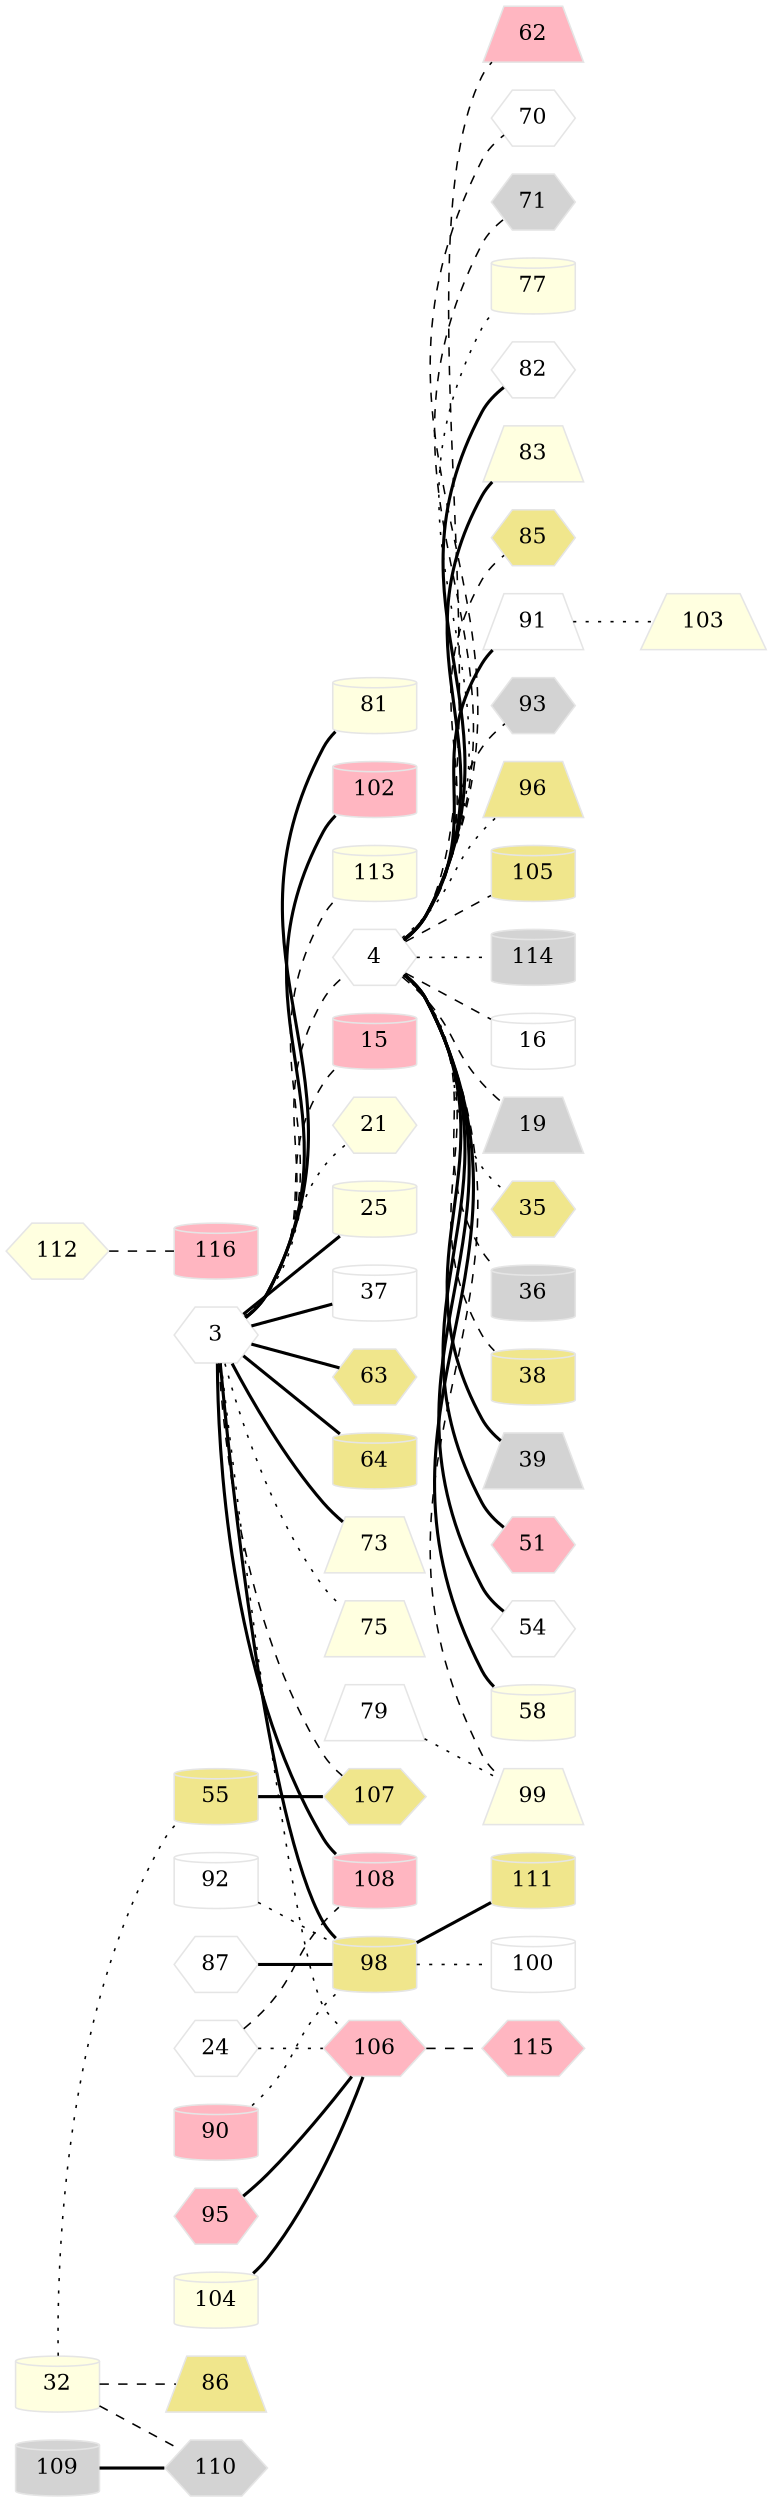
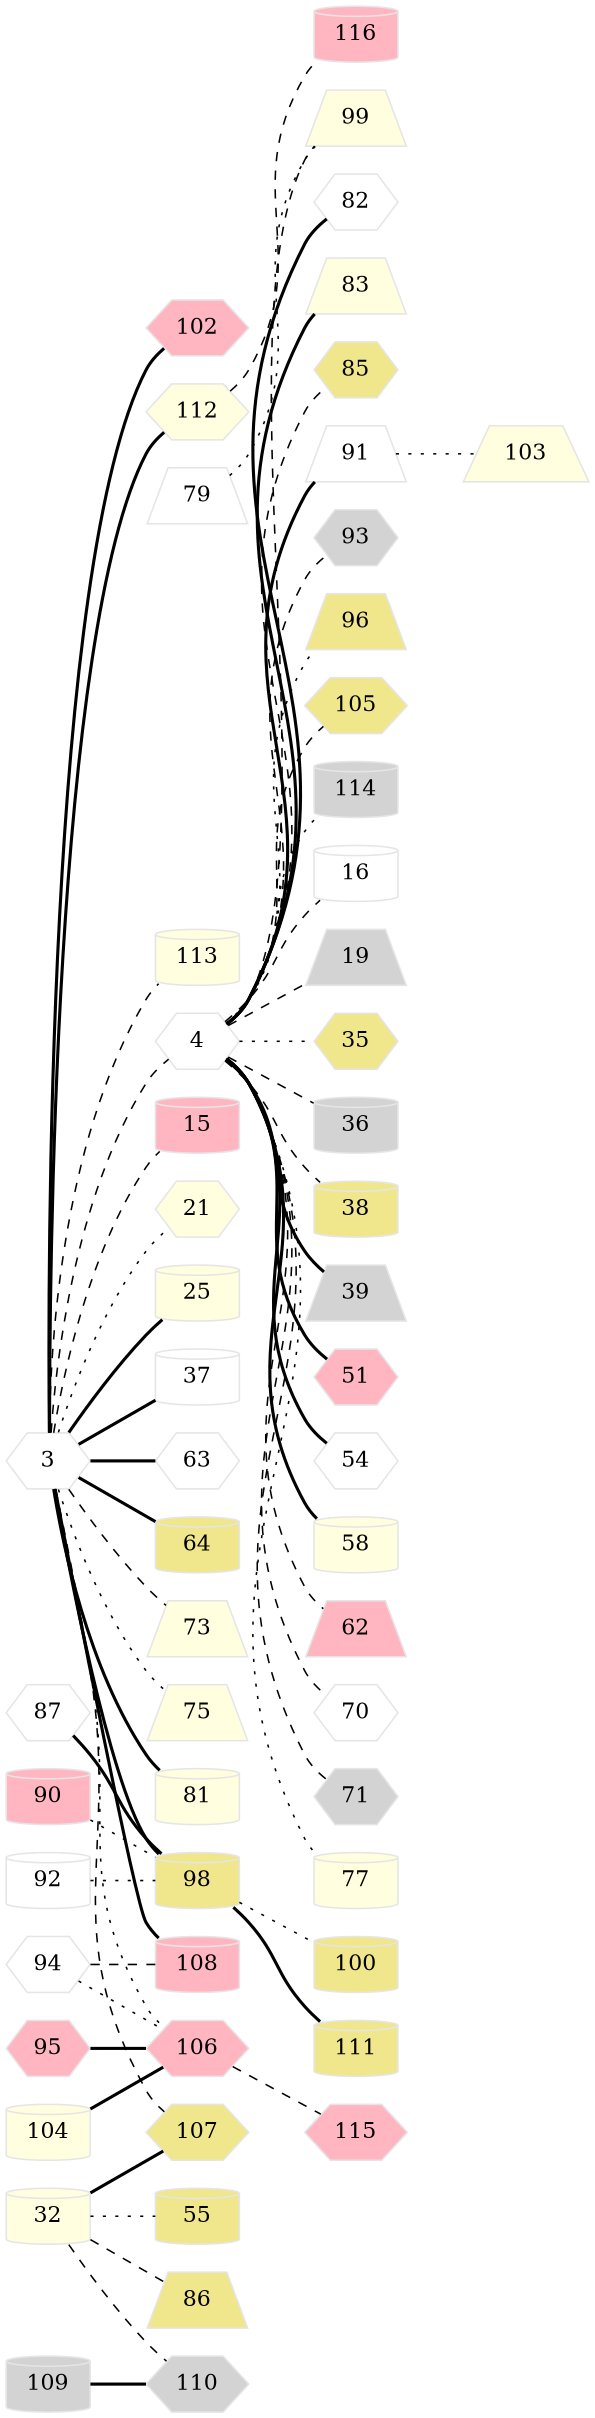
edge "112" -- "3": added
node "102": shape cylinder -> hexagon
node "105": shape cylinder -> hexagon
node "63": fillcolor khaki -> white
edge "3" -- "73": style bold -> dashed
edge "55" -- "107": now "32" -- "107"
node "100": fillcolor white -> khaki
node "24": label "24" -> "94"
